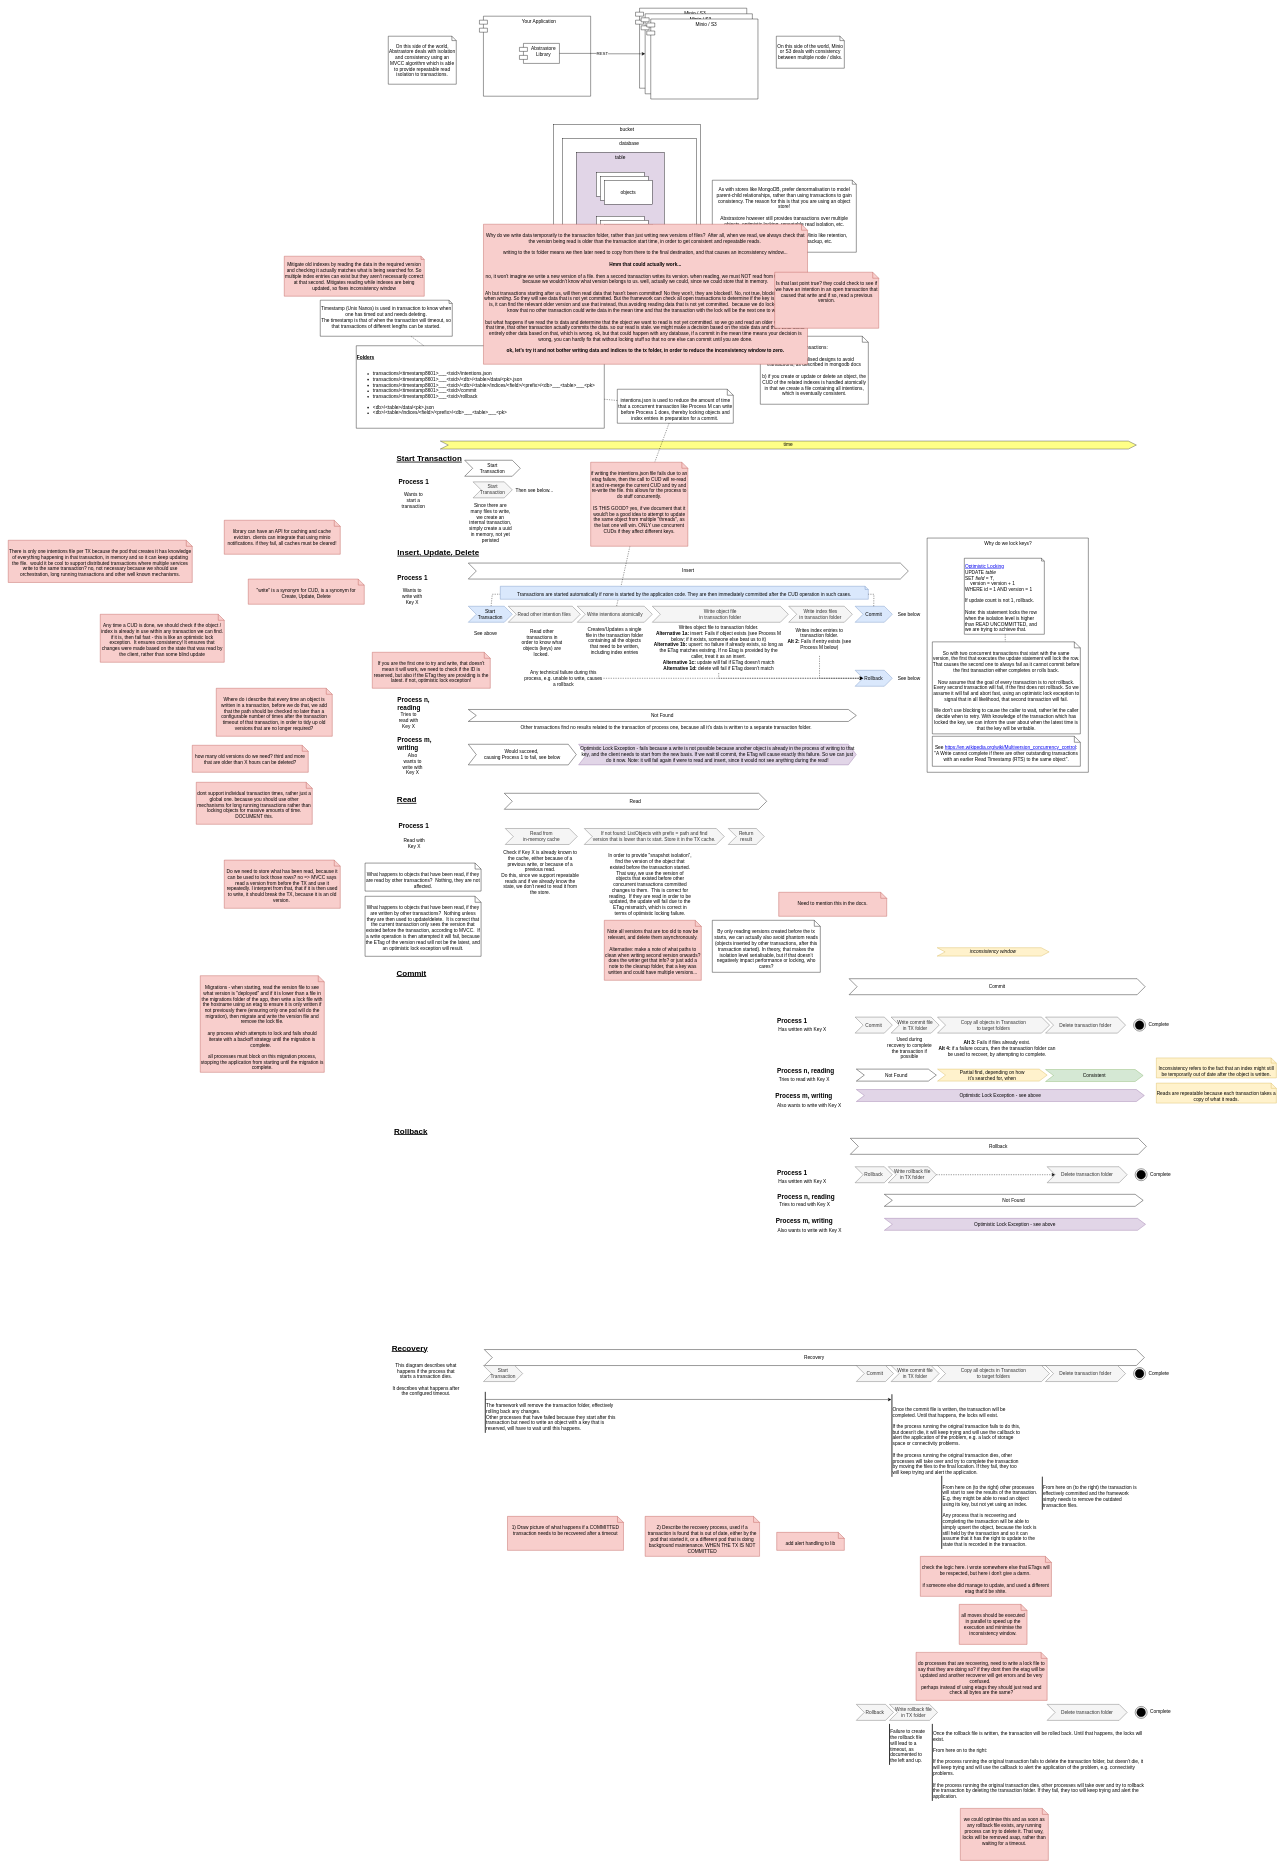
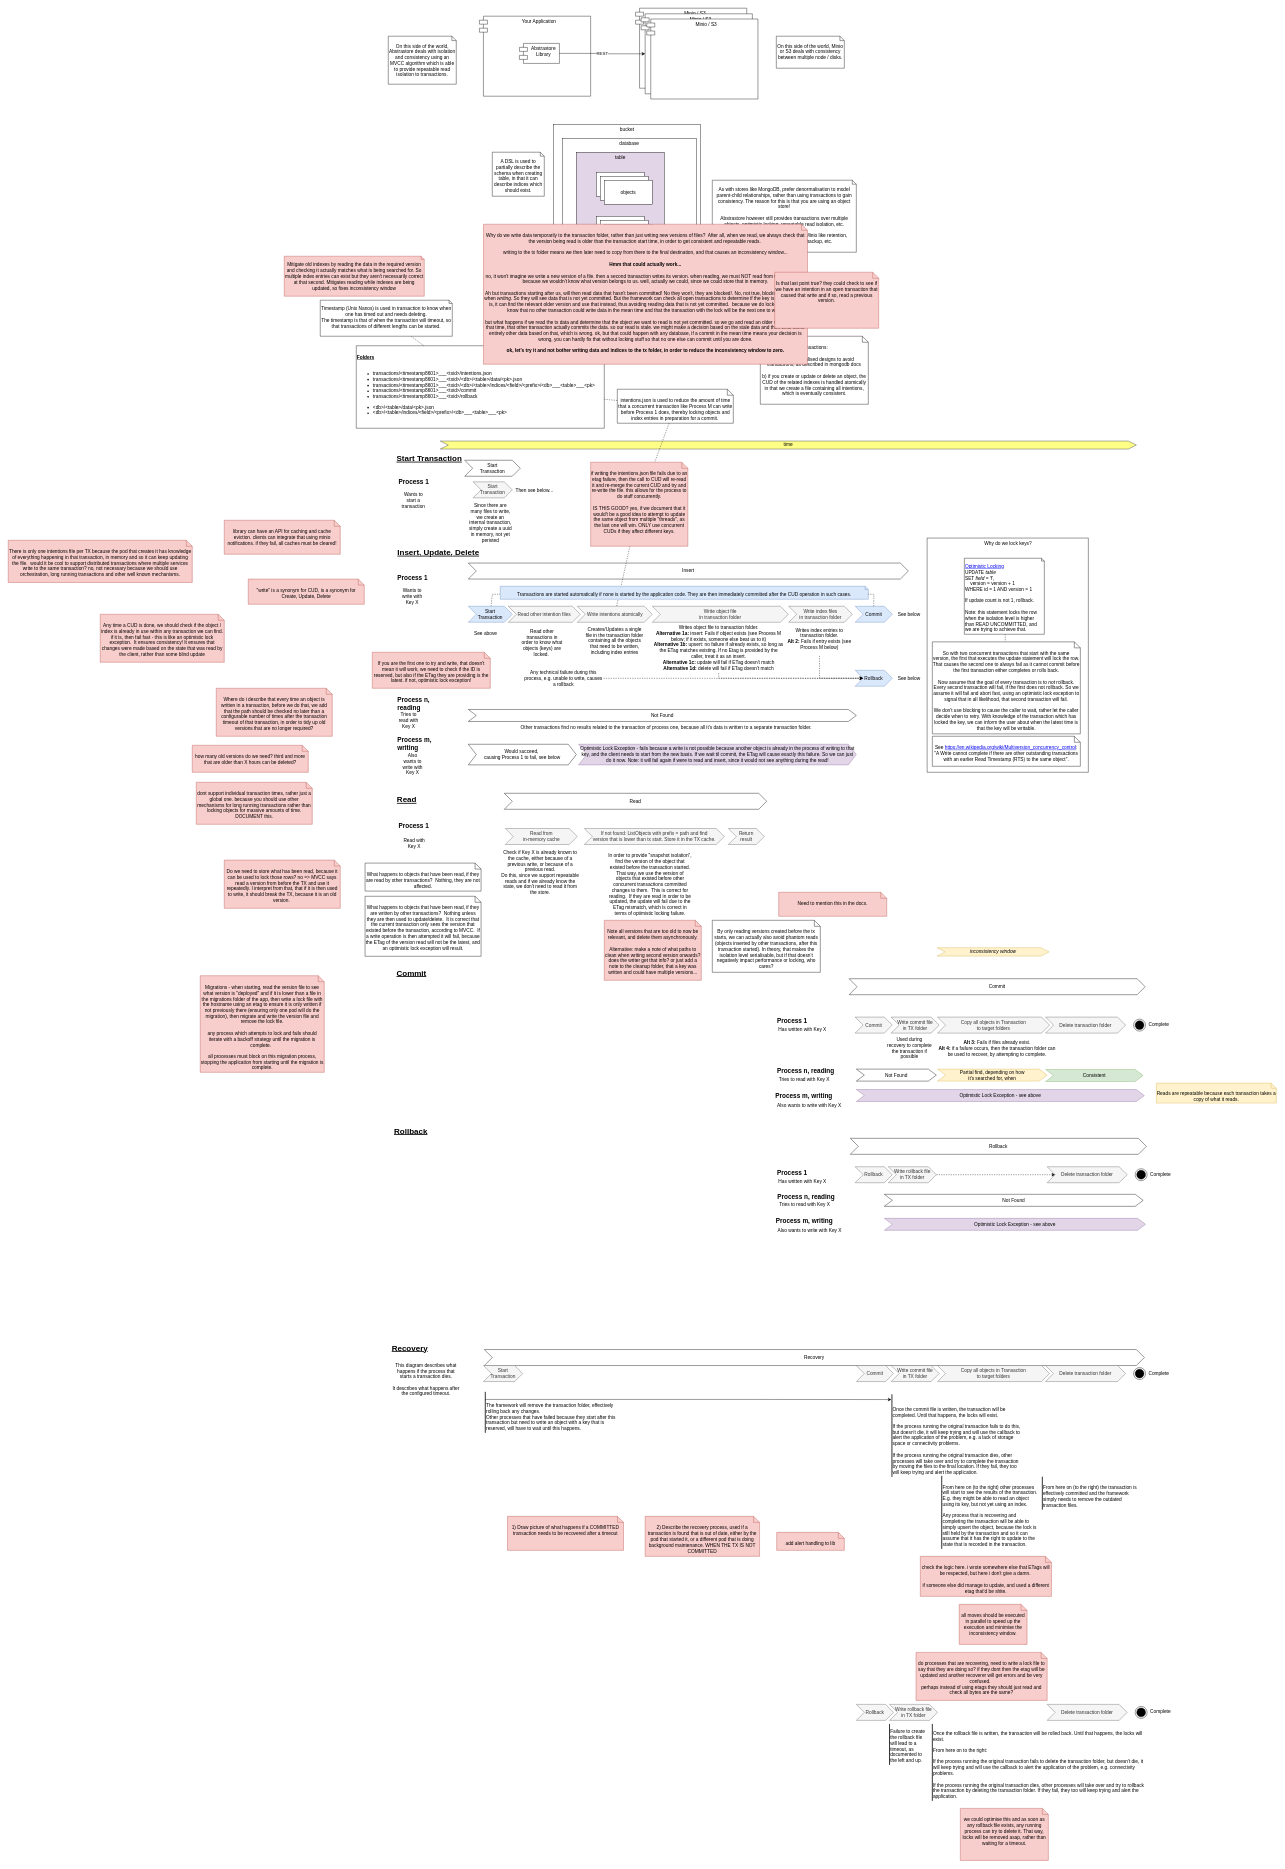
node "A DSL is used to partially describe the schema when creating table, in that it can describe indices which should exist.": added
node "Inconsistency refers to the fact that an index might still be temporarily out of date after the object is written.": removed
